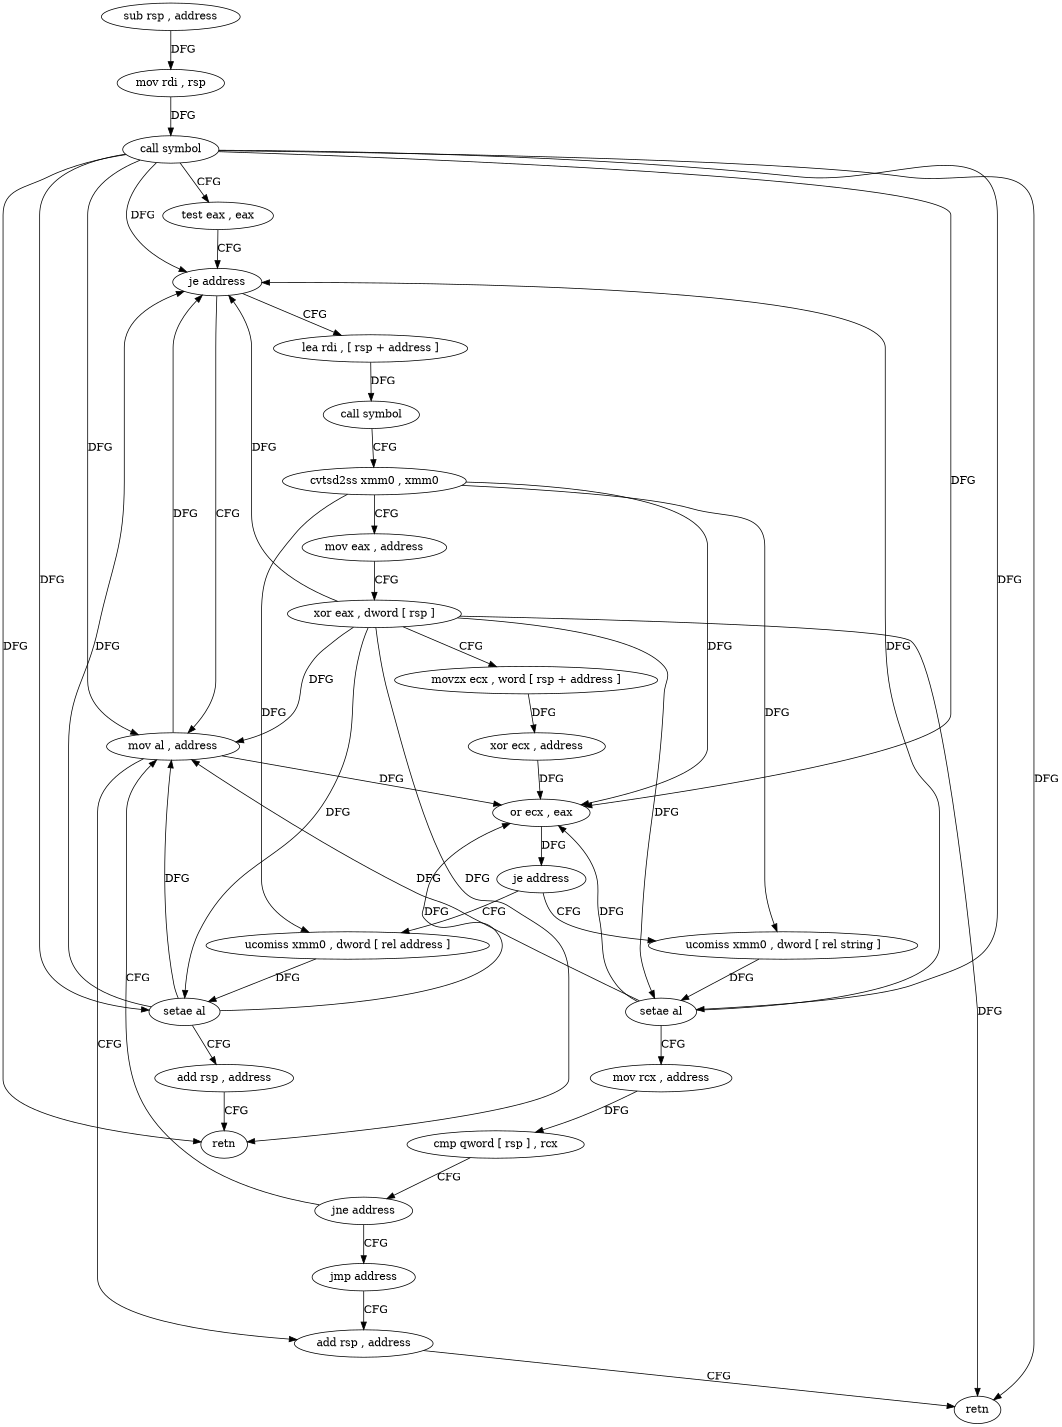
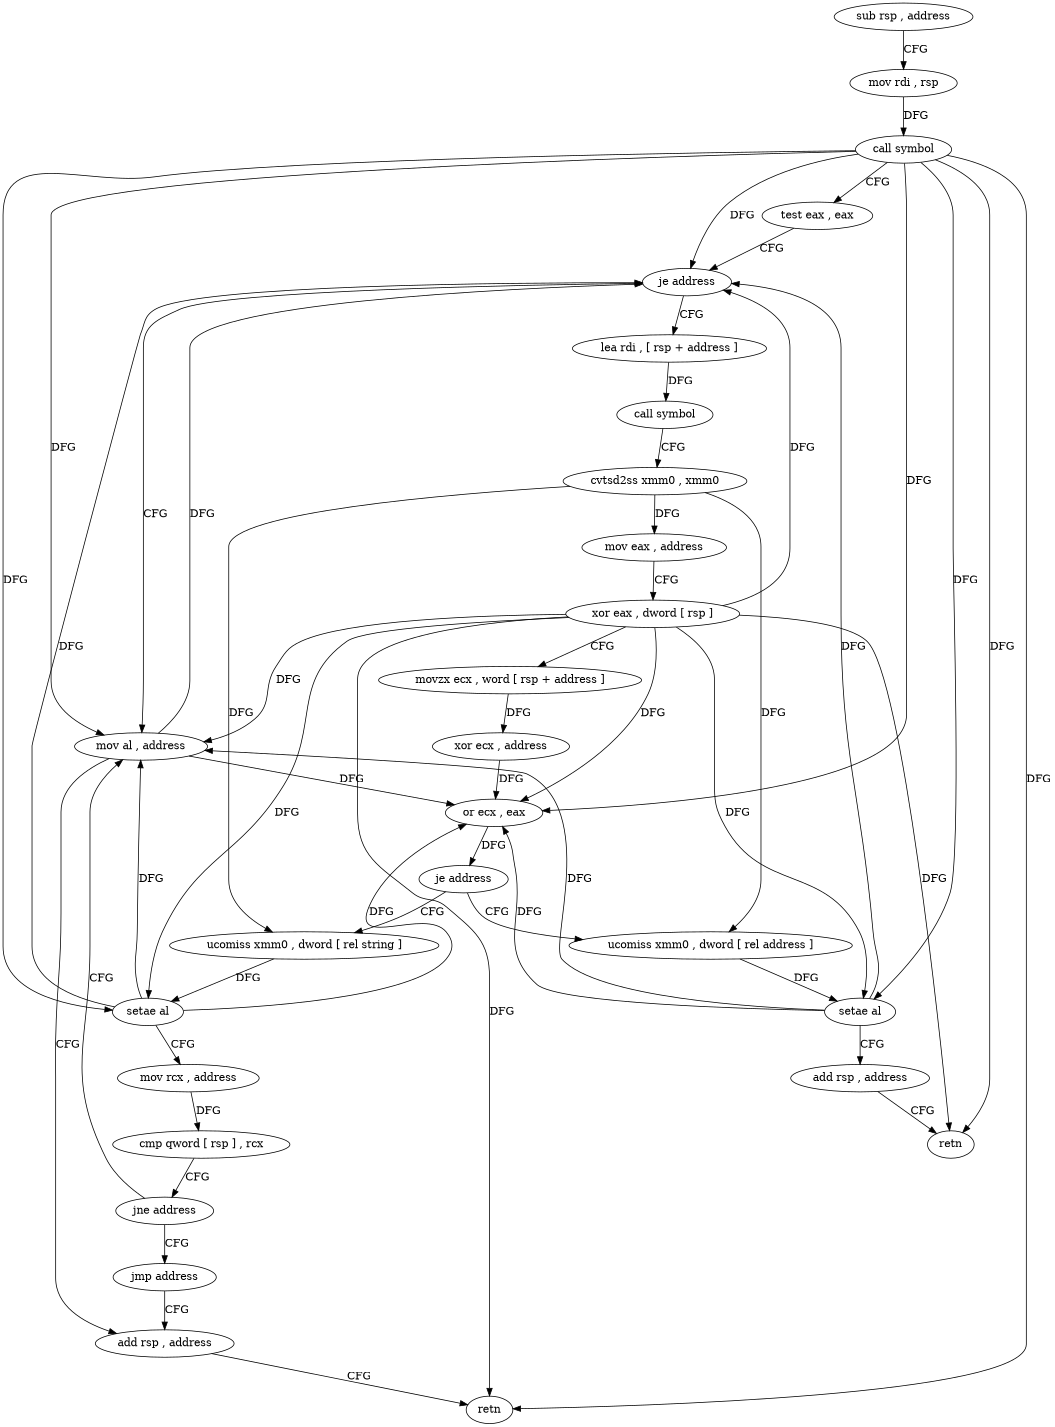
edge "sub rsp , address" -> "mov rdi , rsp": label "DFG" -> "CFG"
edge "cvtsd2ss xmm0 , xmm0" -> "mov eax , address": label "CFG" -> "DFG"
edge "cvtsd2ss xmm0 , xmm0" -> "or ecx , eax": now "xor eax , dword [ rsp ]" -> "or ecx , eax"
